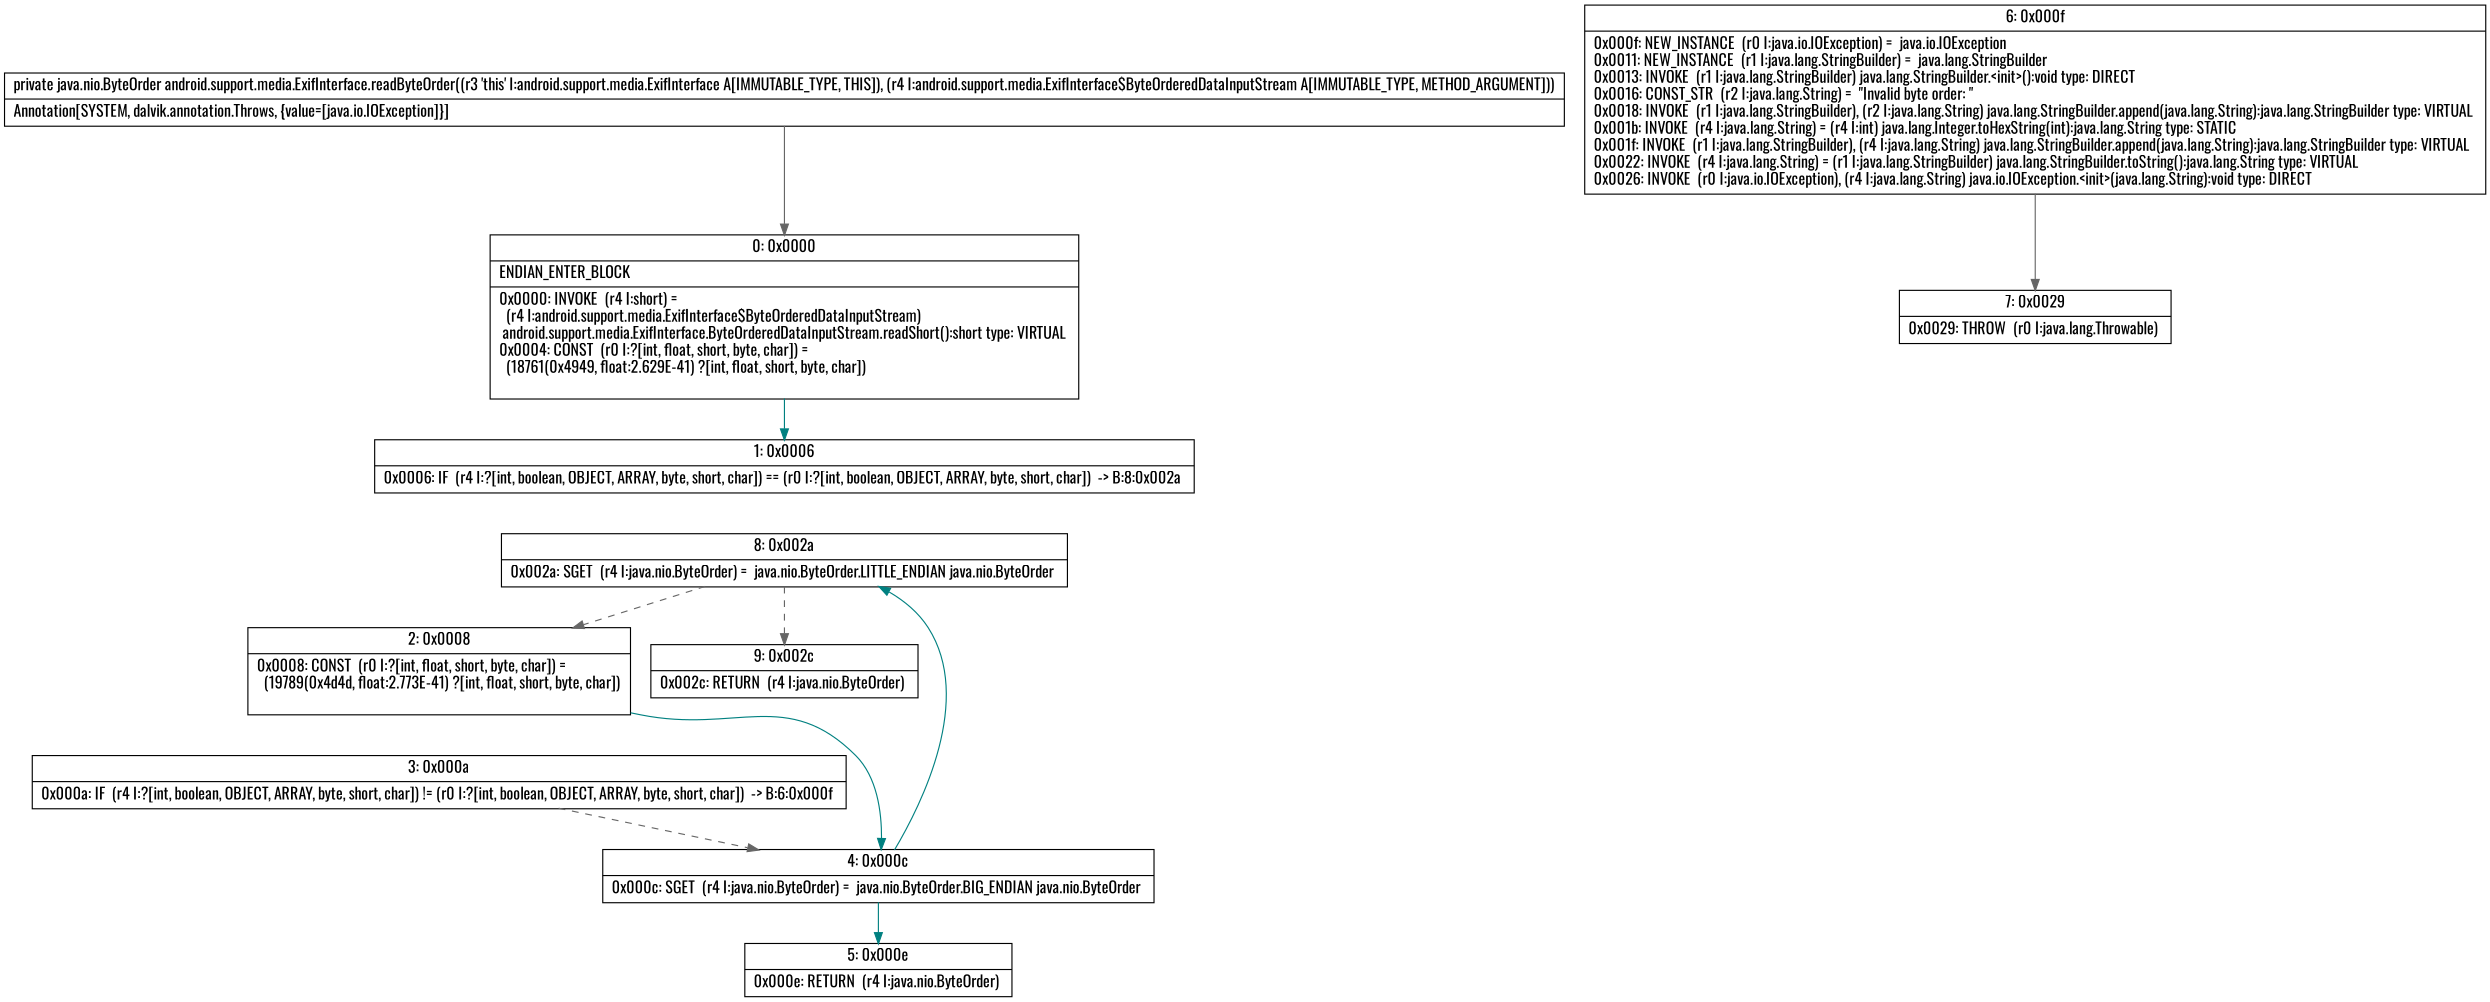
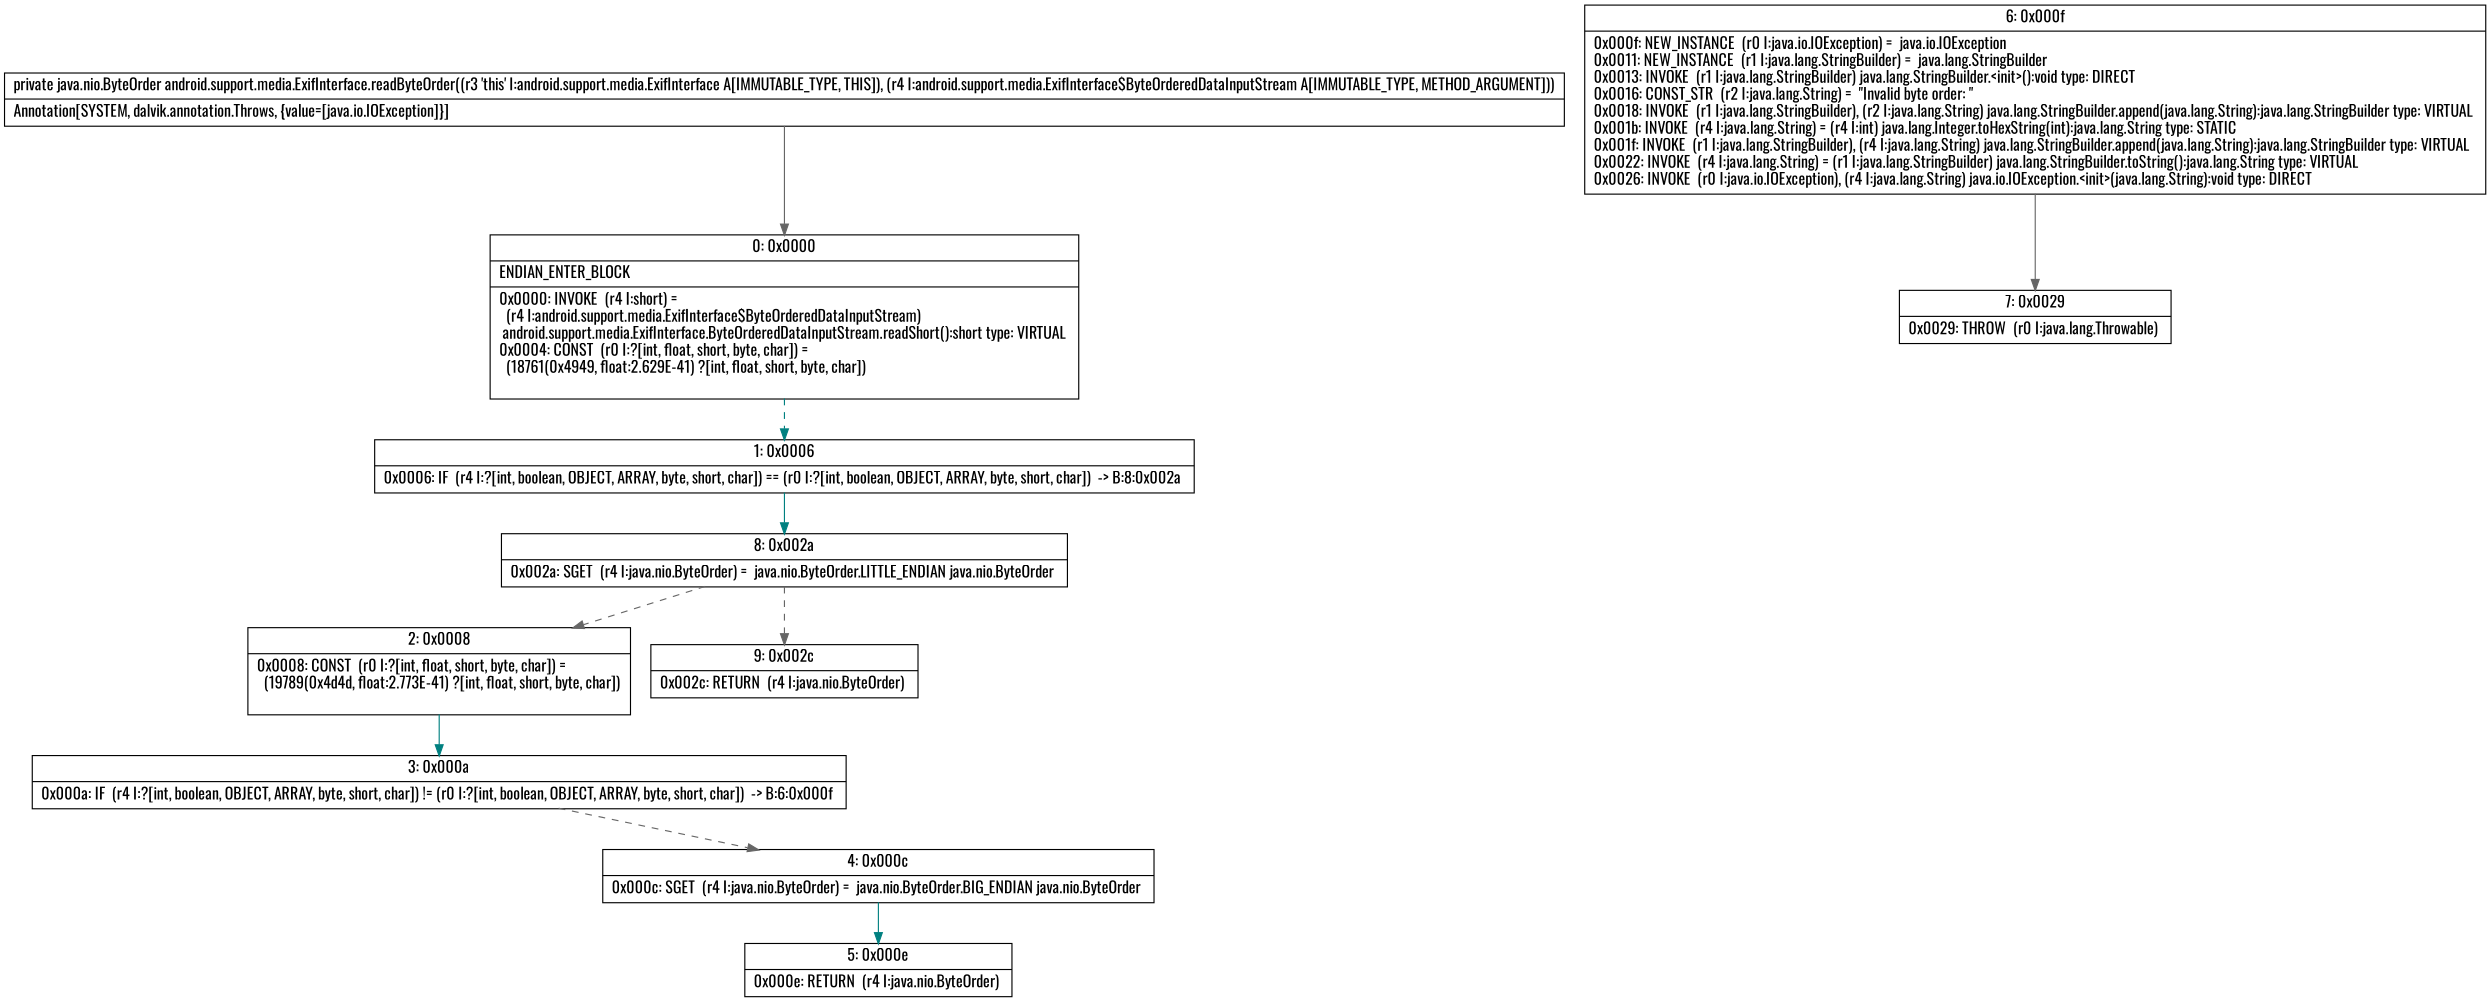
edge "0: 0x0000" -> "1: 0x0006": style solid -> dashed
edge "4: 0x000c" -> "8: 0x002a": now "1: 0x0006" -> "8: 0x002a"
edge "2: 0x0008" -> "4: 0x000c": now "2: 0x0008" -> "3: 0x000a"
